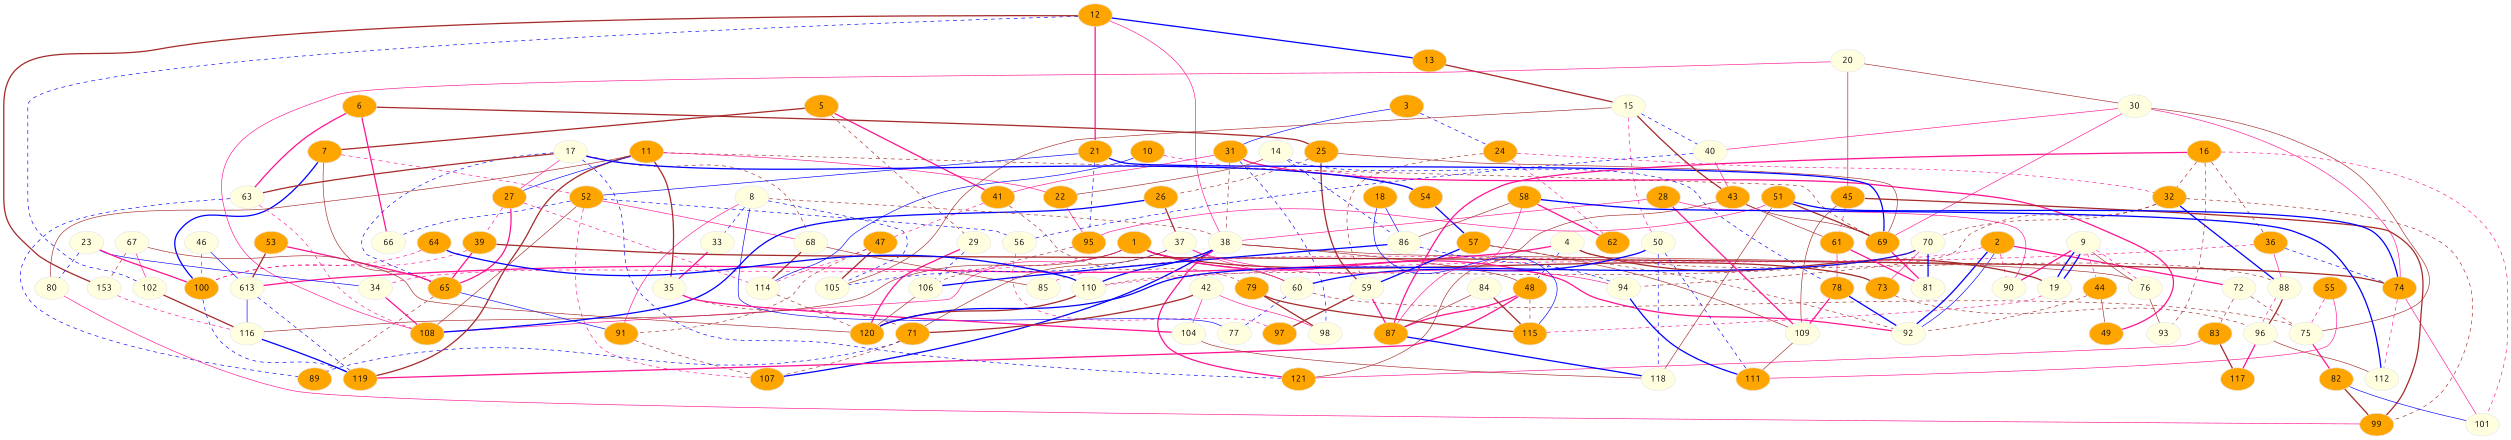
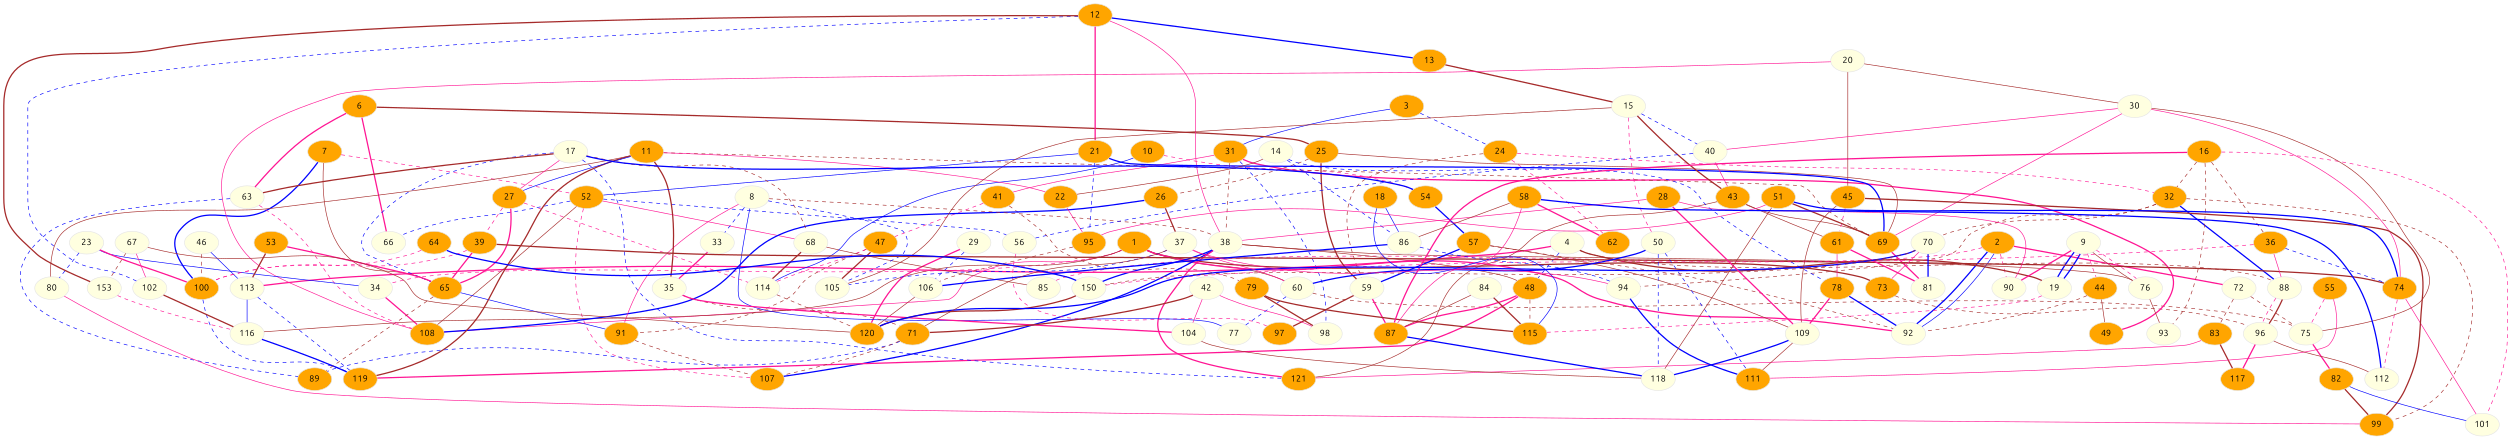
node "5": removed
node "613": label "613" -> "113"
node "110": label "110" -> "150"
edge "109" -- "118": added
